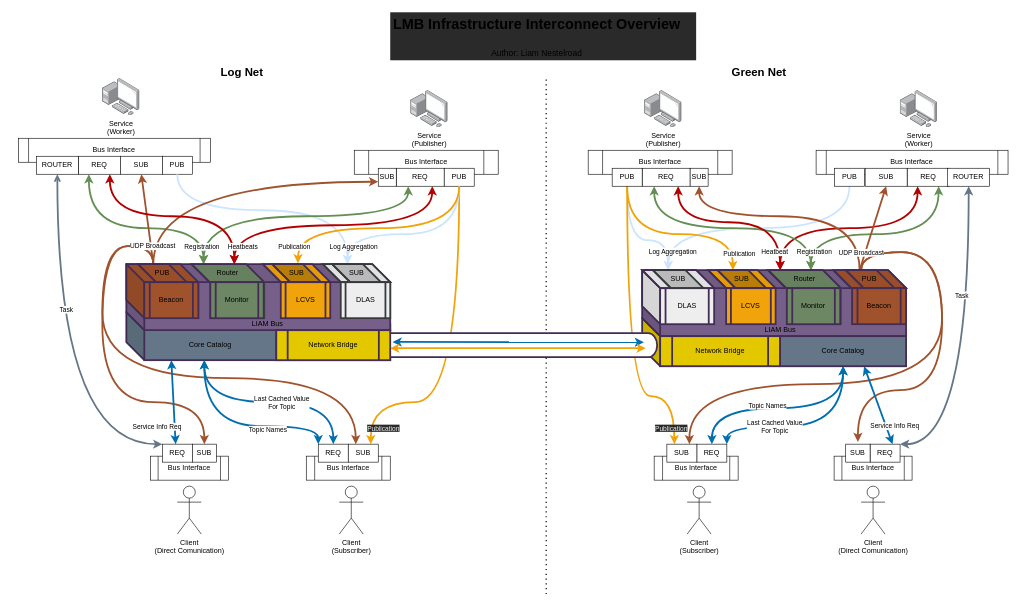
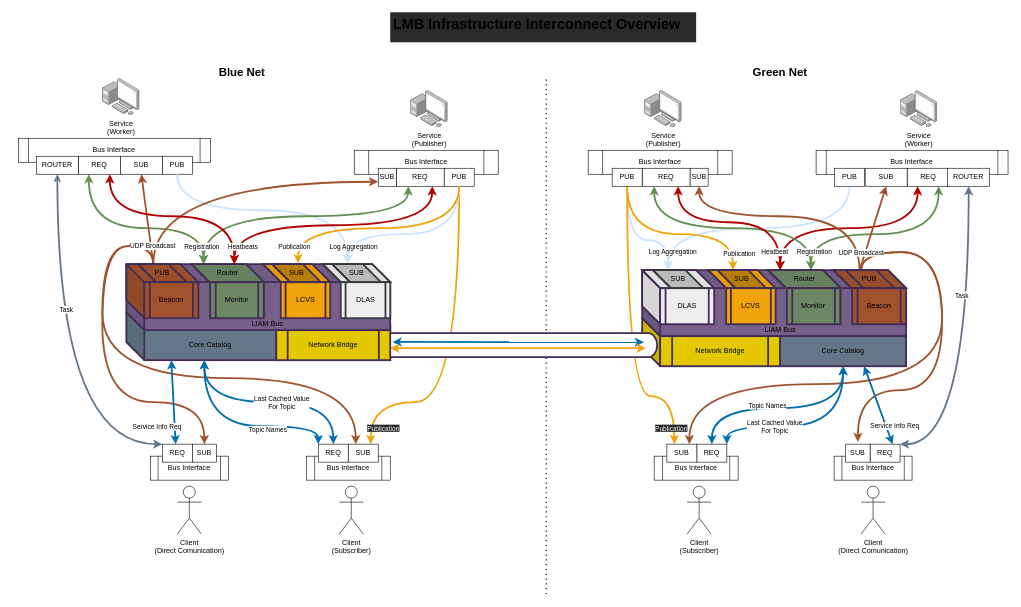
node "LMB Infrastructure Interconnect OverviewAuthor: Liam Nestelroad": size 306x48 -> 306x30
node "Log Net": label "Log Net" -> "Blue Net"
node "Green Net": moved (759, 72) -> (780, 72)
